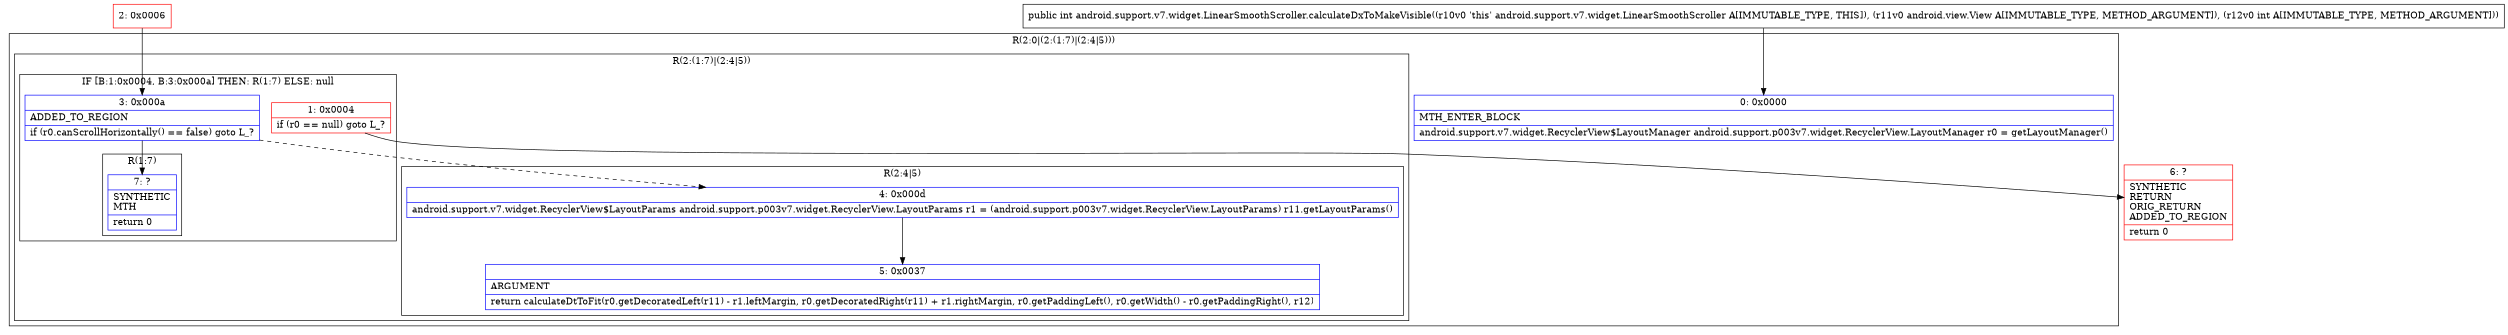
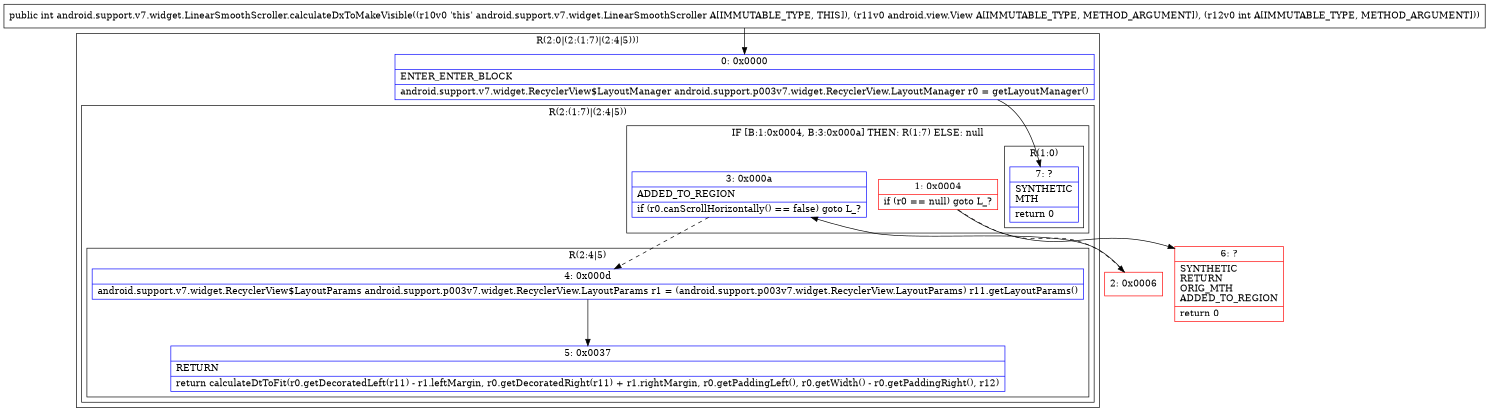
node "0: 0x0000": text "MTH_ENTER_BLOCK" -> "ENTER_ENTER_BLOCK"
edge "3: 0x000a" -> "7: ?": now "0: 0x0000" -> "7: ?"
cluster "R(1:7)": label "R(1:7)" -> "R(1:0)"
node "6: ?": text "ORIG_RETURN" -> "ORIG_MTH"
edge "1: 0x0004" -> "2: 0x0006": added
node "5: 0x0037": text "ARGUMENT" -> "RETURN"
